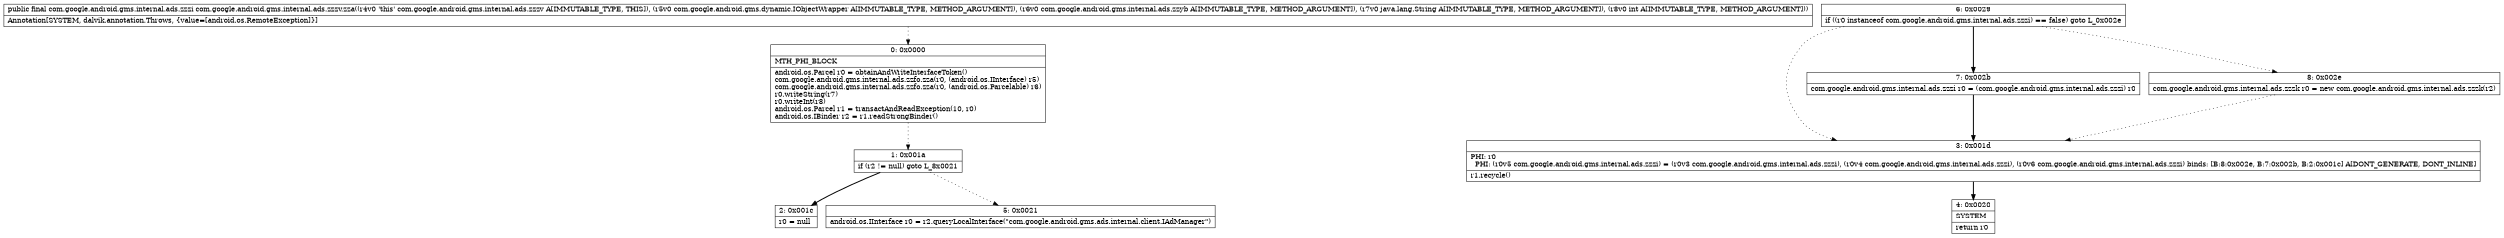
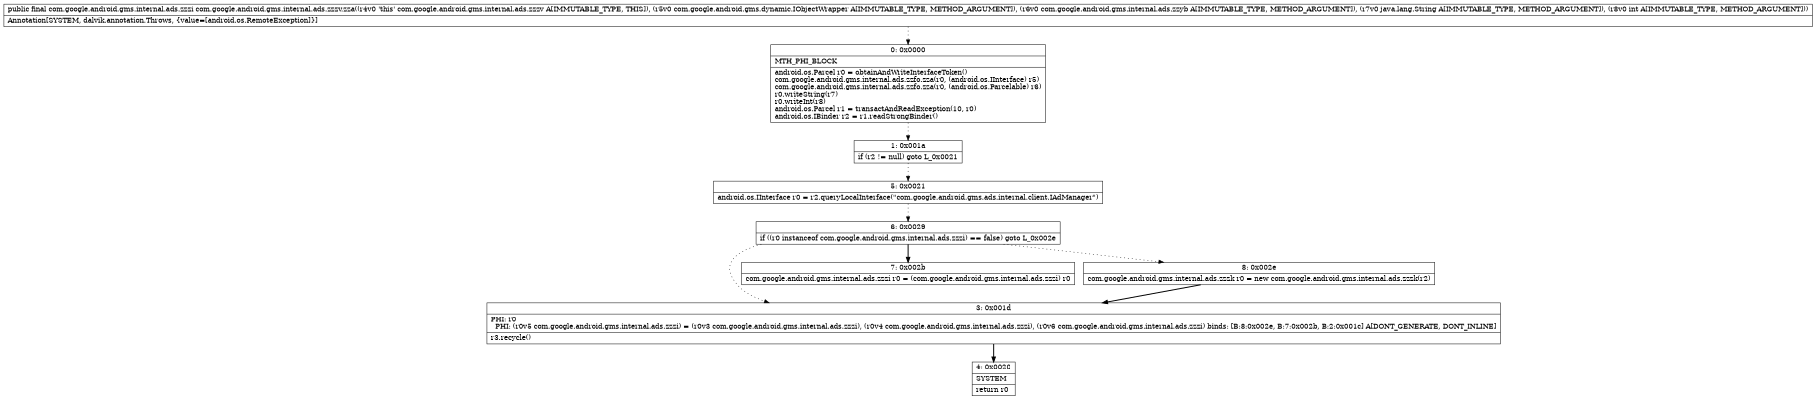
edge "7: 0x002b" -> "3: 0x001d": removed
edge "8: 0x002e" -> "3: 0x001d": style dotted -> bold
node "1: 0x001a": text "if (r2 != null) goto L_8x0021" -> "if (r2 != null) goto L_0x0021"
node "3: 0x001d": text "r1.recycle()" -> "r3.recycle()"
edge "5: 0x0021" -> "6: 0x0029": added
node "2: 0x001c": removed
